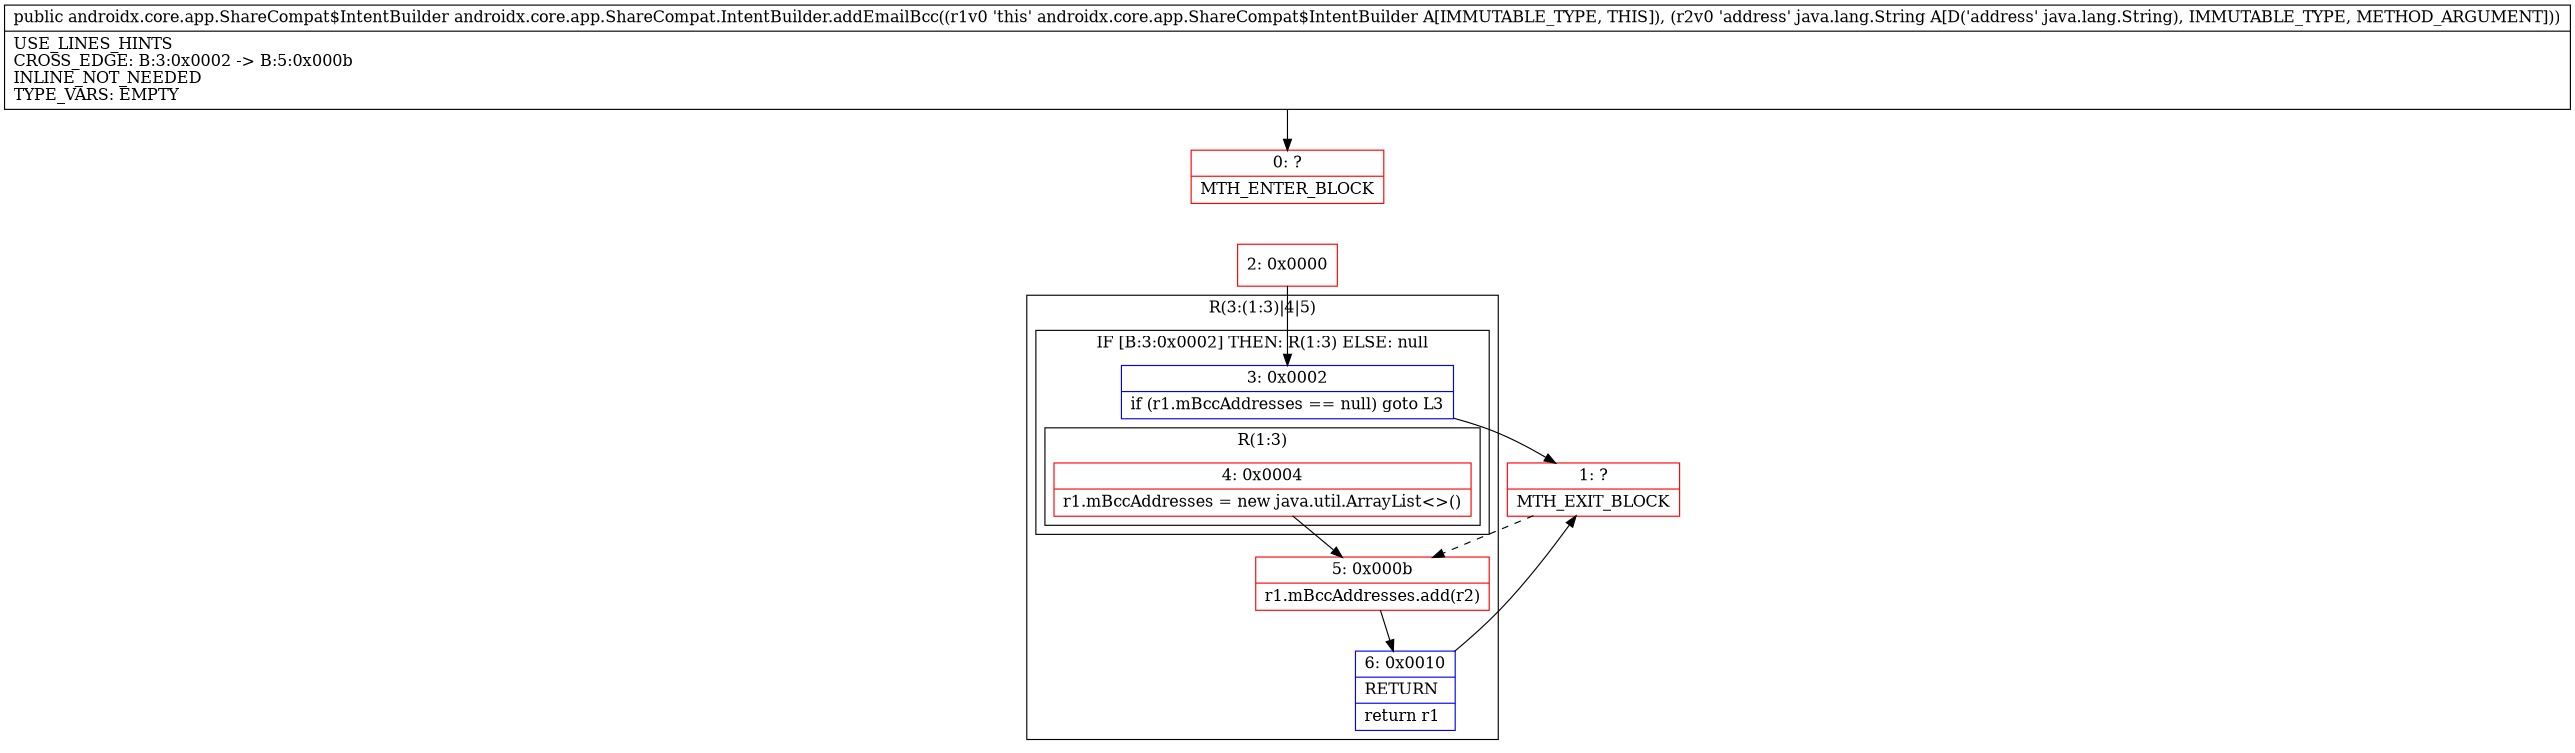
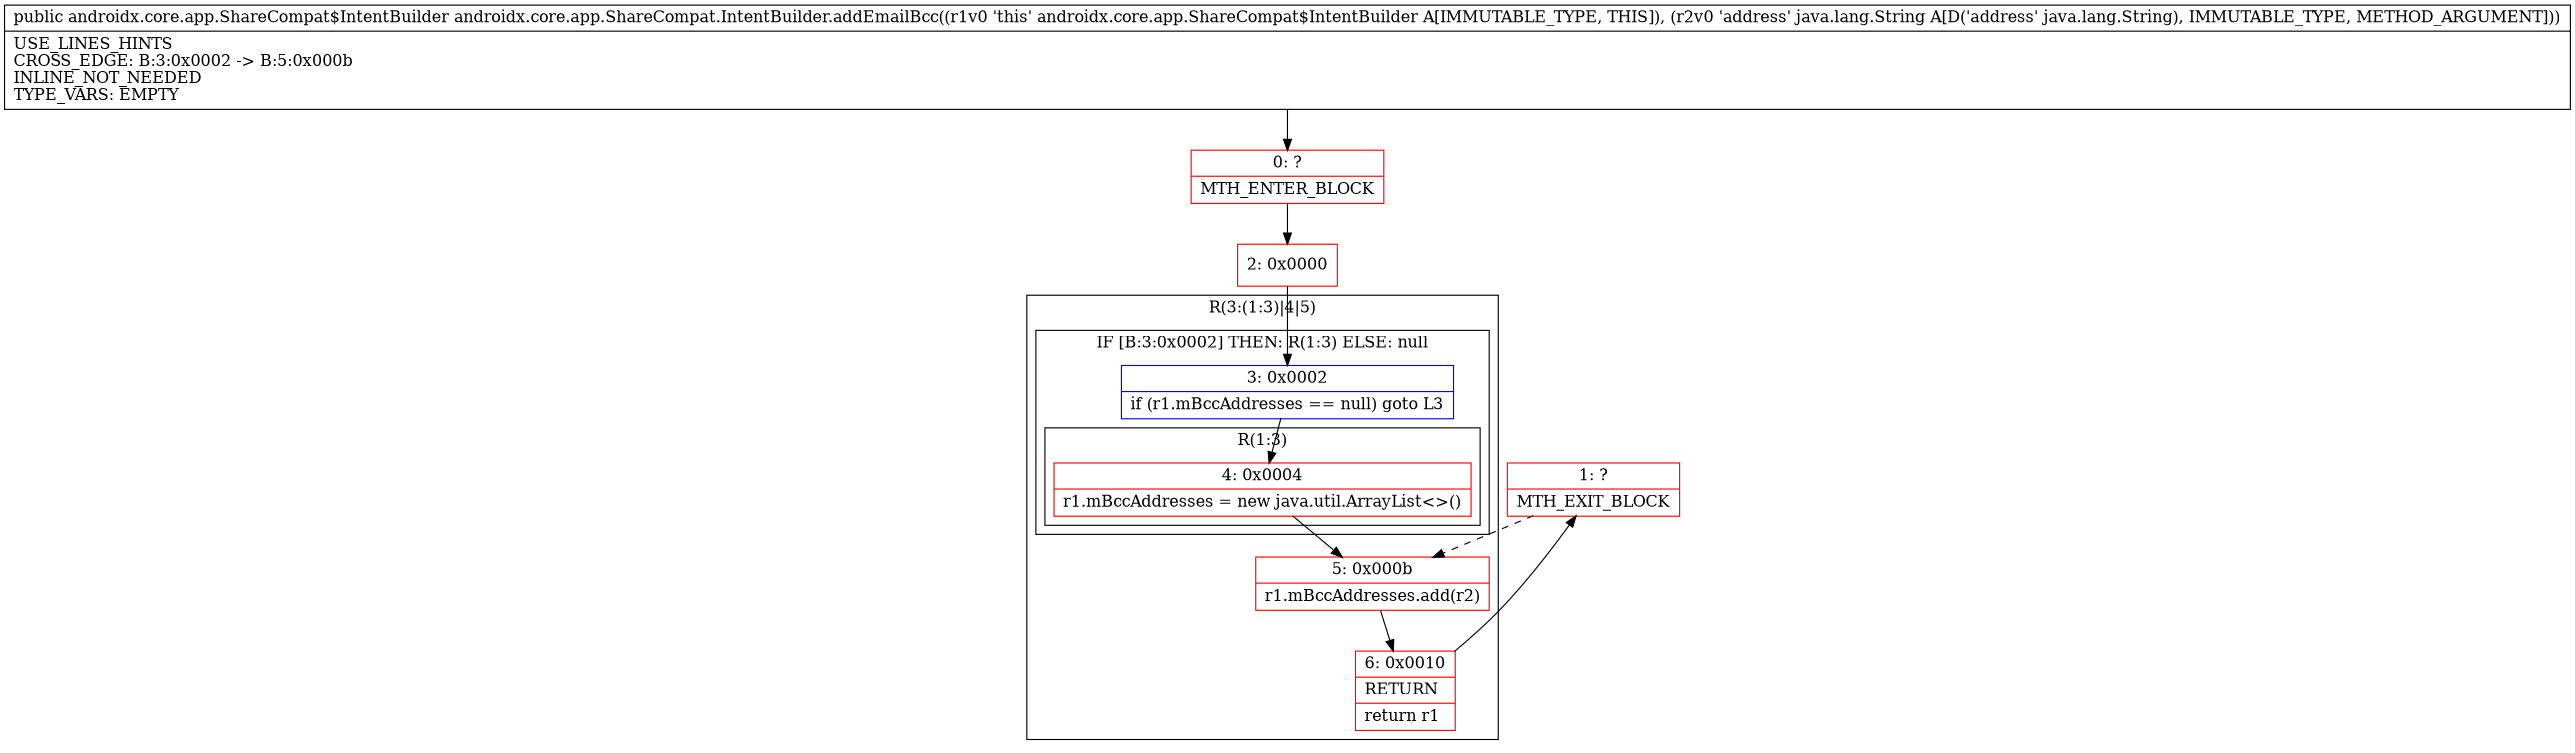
edge "0: ?" -> "2: 0x0000": added
edge "3: 0x0002" -> "1: ?": now "3: 0x0002" -> "4: 0x0004"
node "6: 0x0010": color blue -> red
